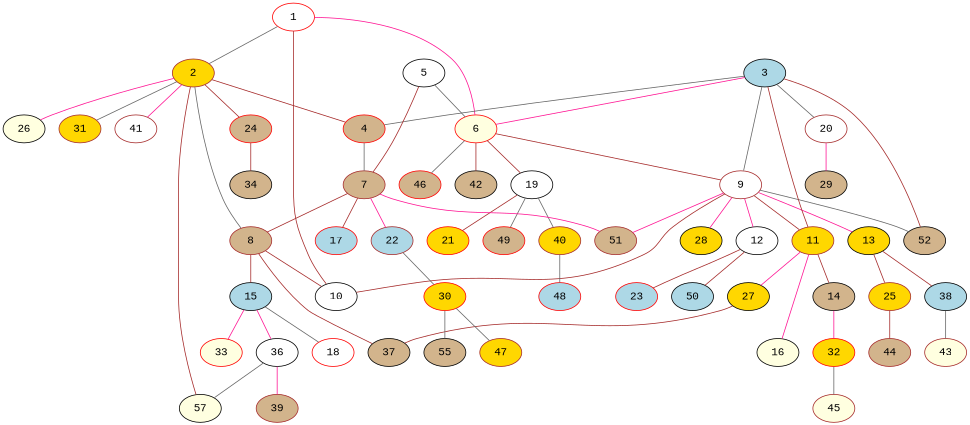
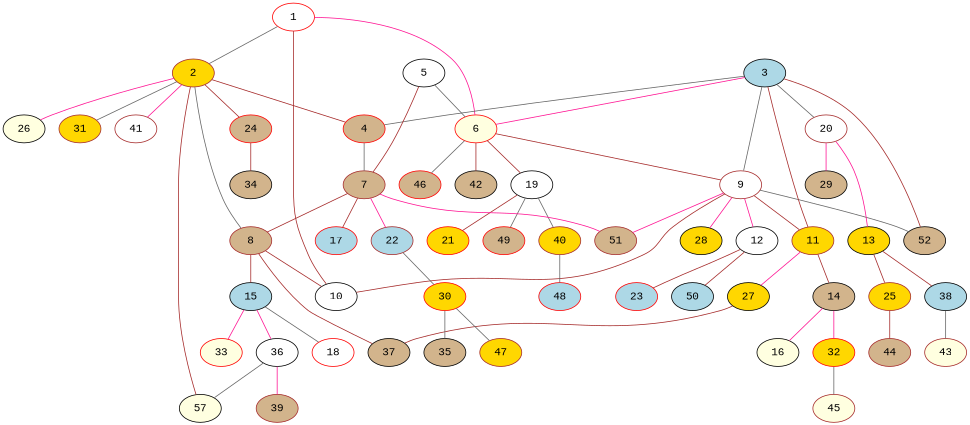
edge "9" -- "13": now "20" -- "13"
edge "11" -- "16": now "14" -- "16"
node "55": label "55" -> "35"
